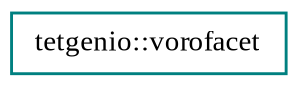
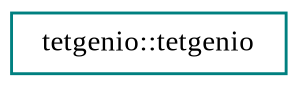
node "tetgenio::vorofacet": label "tetgenio::vorofacet" -> "tetgenio::tetgenio"
